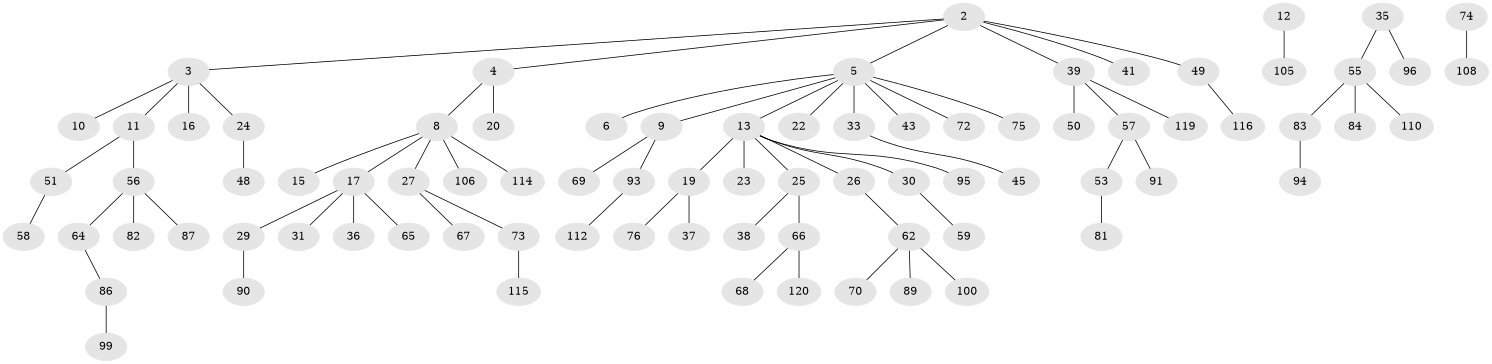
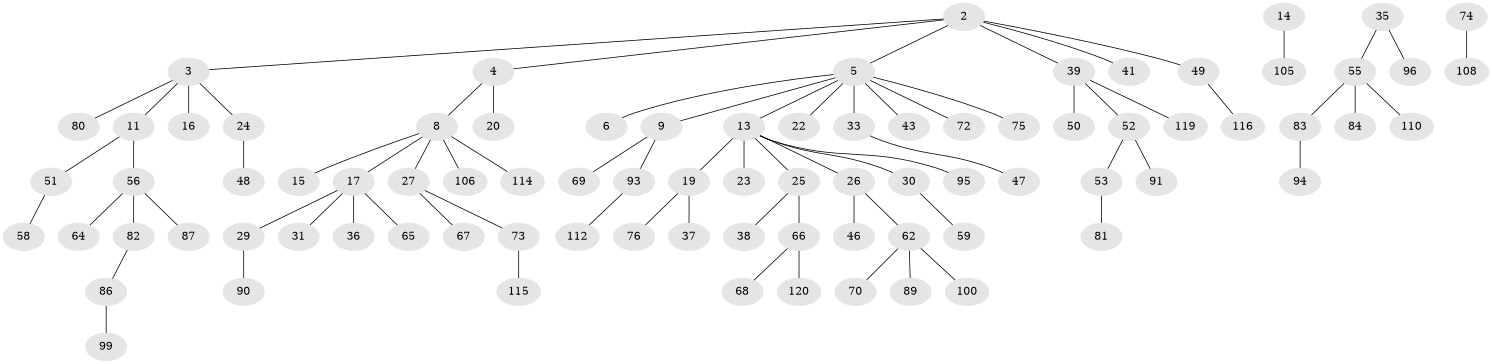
node "12": label "12" -> "14"
node "10": label "10" -> "80"
node "57": label "57" -> "52"
node "45": label "45" -> "47"
node "46": added
edge "64" -- "86": now "82" -- "86"
